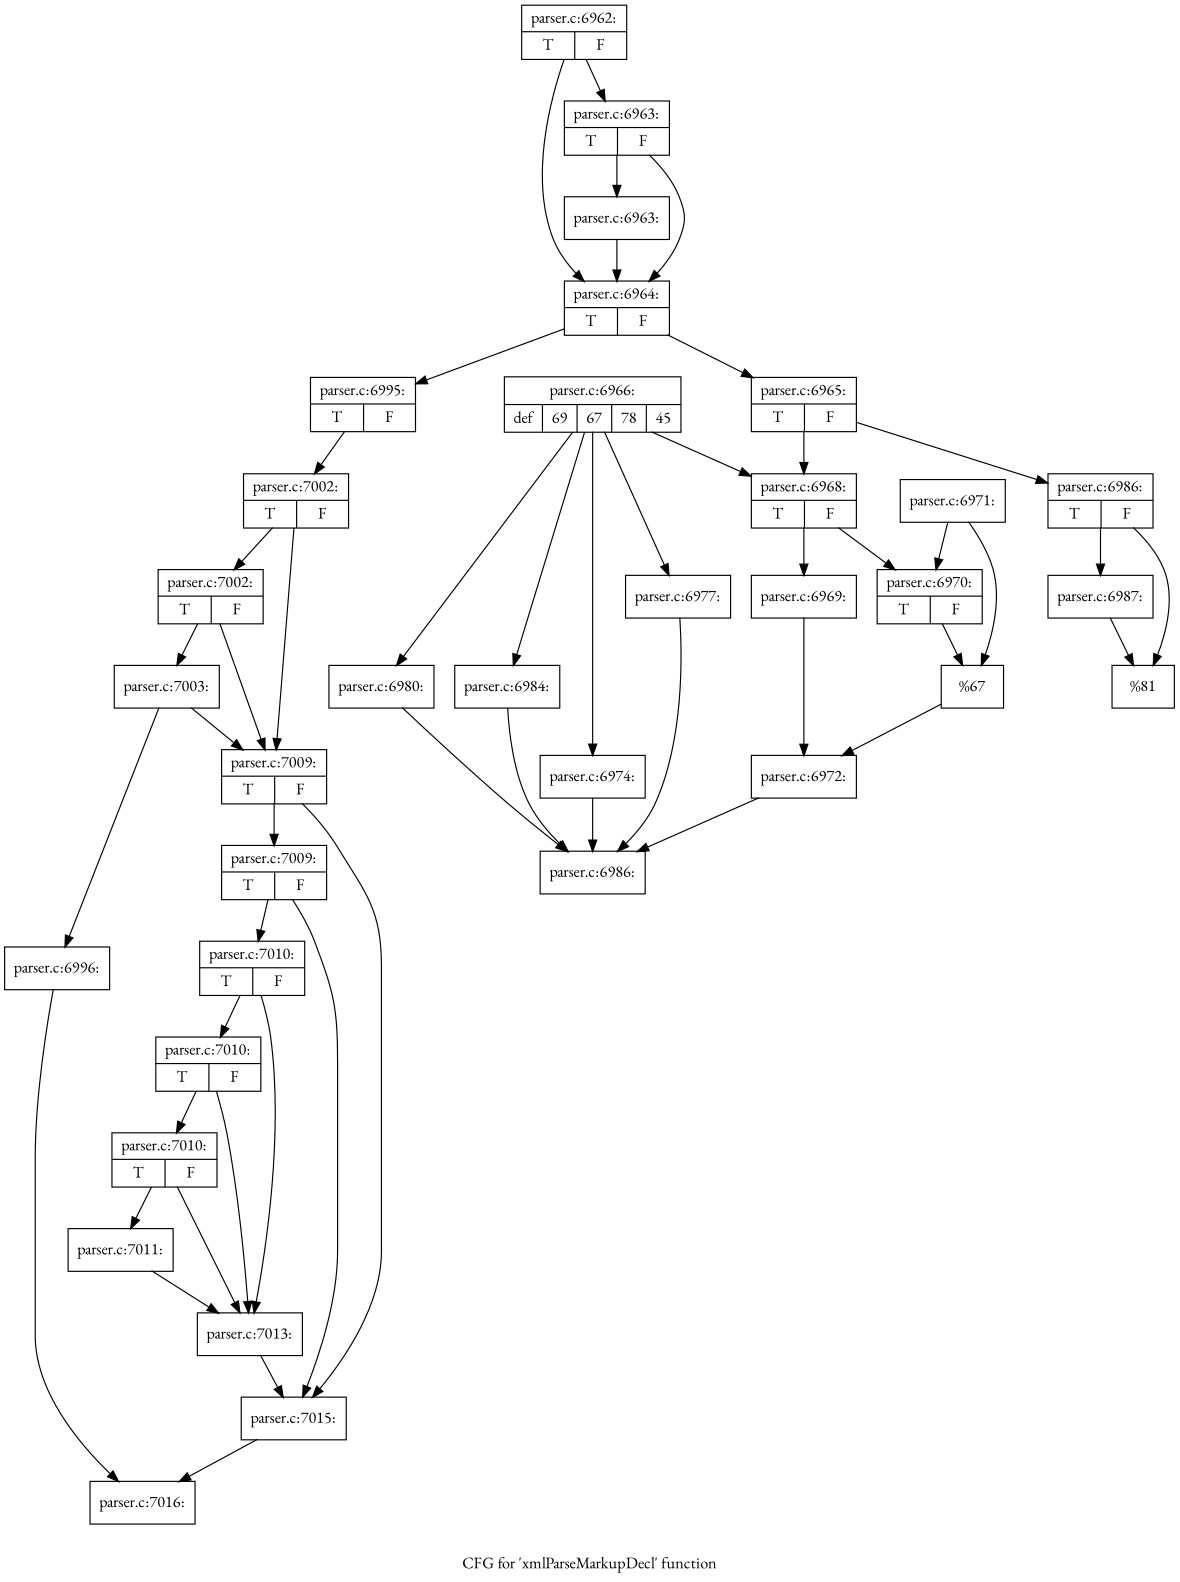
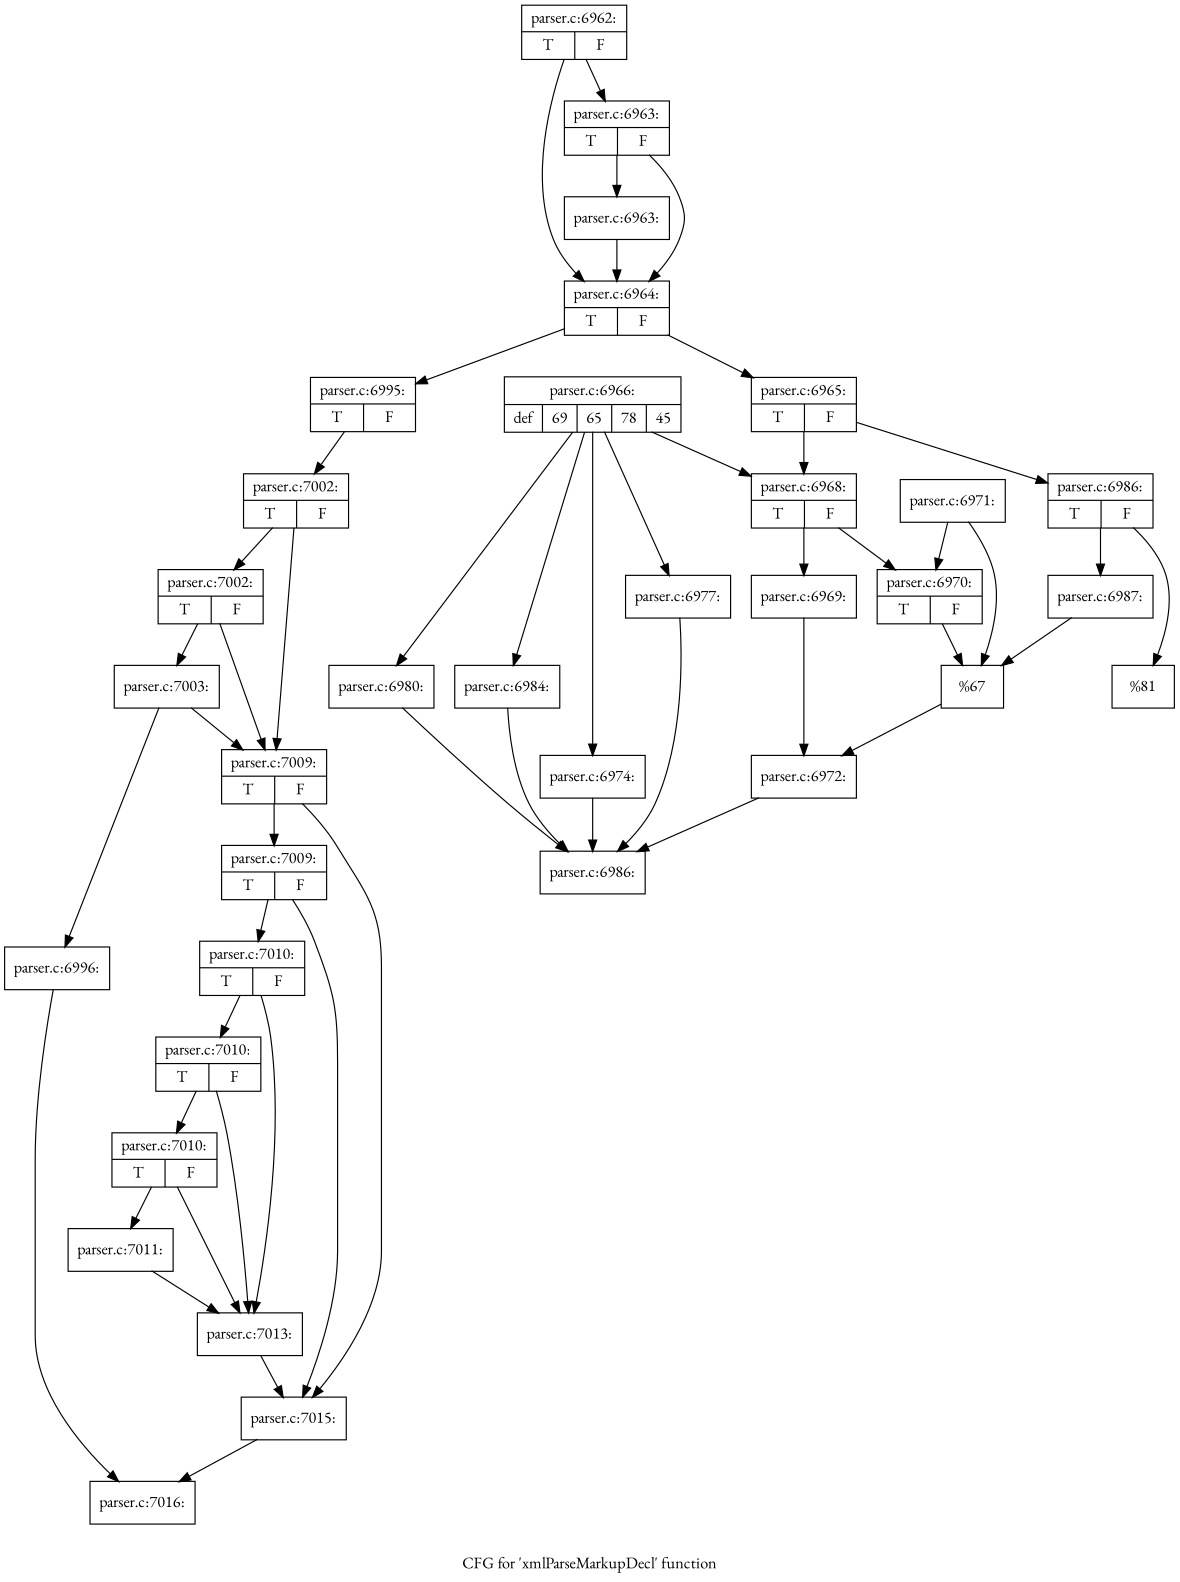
node "parser.c:6966:": text "67" -> "65"
edge "parser.c:6987:" -> "%81": now "parser.c:6987:" -> "%67"
